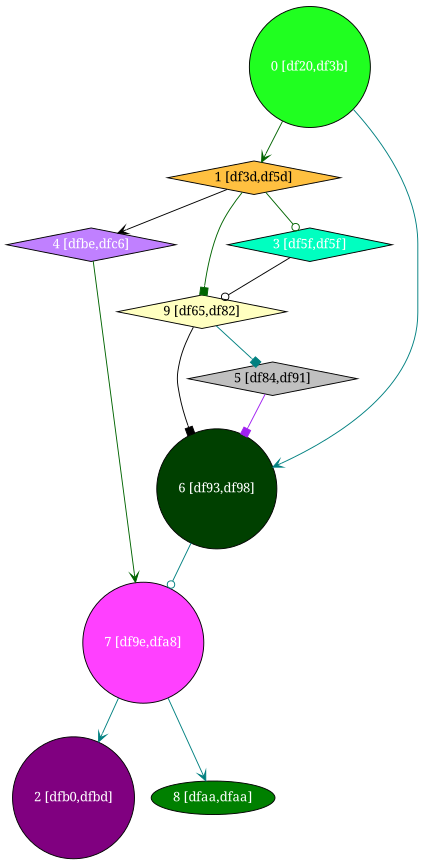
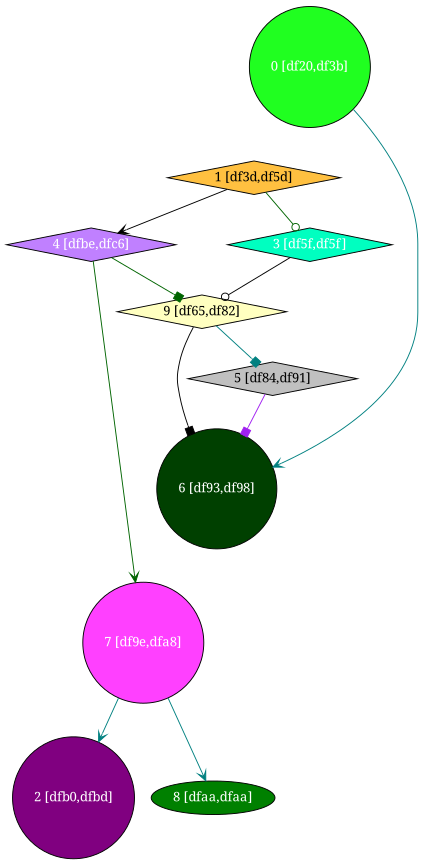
edge "0 [df20,df3b]" -> "1 [df3d,df5d]": removed
edge "1 [df3d,df5d]" -> "9 [df65,df82]": now "4 [dfbe,dfc6]" -> "9 [df65,df82]"
edge "6 [df93,df98]" -> "7 [df9e,dfa8]": removed
